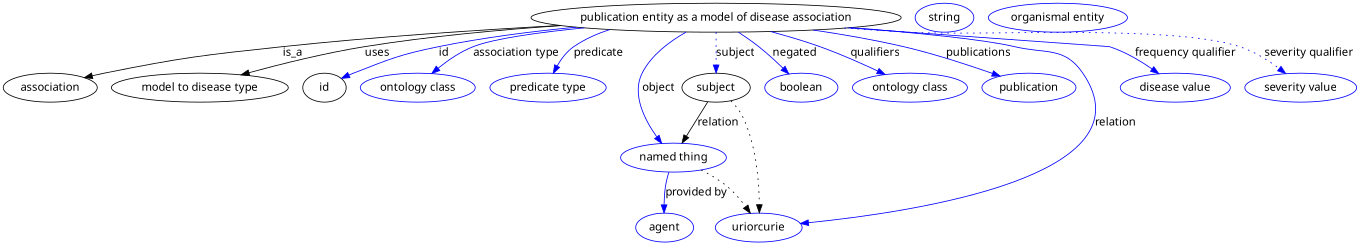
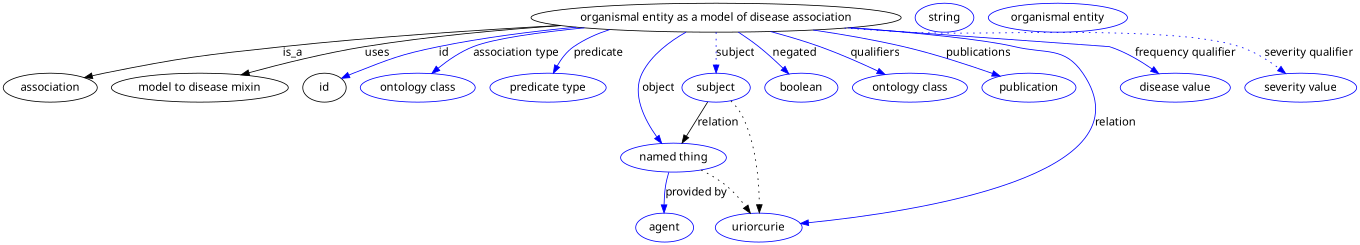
node "publication entity as a model of disease association": label "publication entity as a model of disease association" -> "organismal entity as a model of disease association"
node "model to disease type": label "model to disease type" -> "model to disease mixin"
node "subject": color black -> blue
